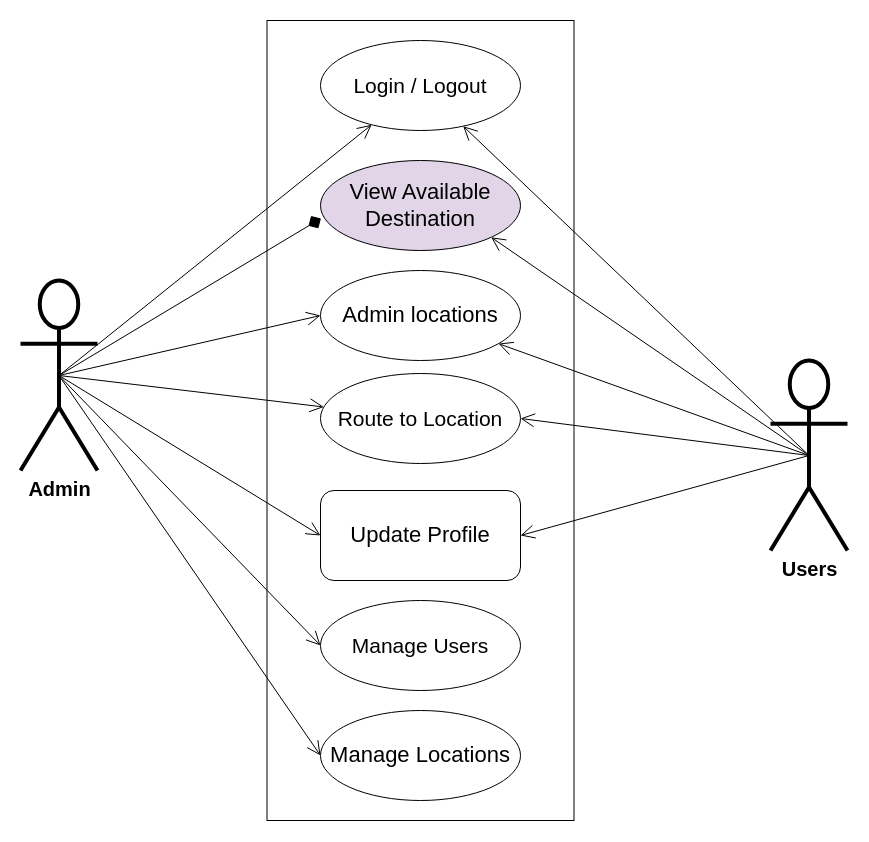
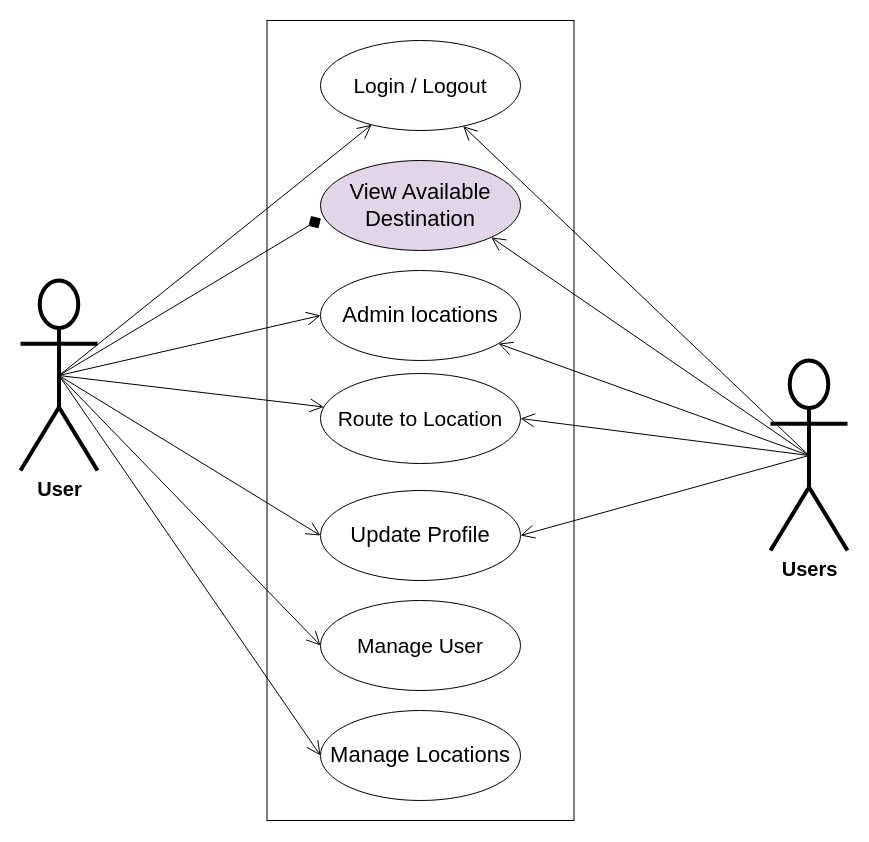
node "Admin": label "Admin" -> "User"
node "Update Profile": shape rounded rectangle -> ellipse
node "Manage Users": label "Manage Users" -> "Manage User"
